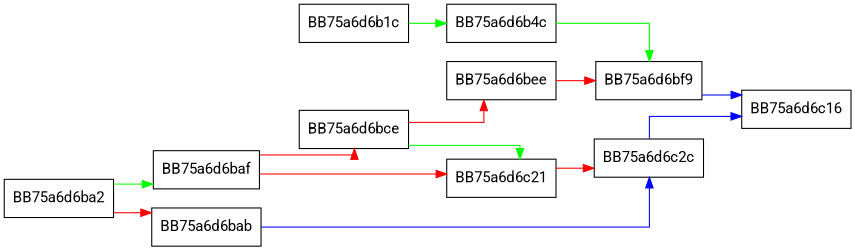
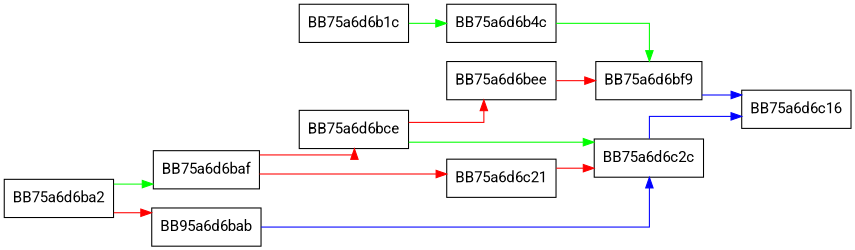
edge "BB75a6d6bce" -> "BB75a6d6c21": now "BB75a6d6bce" -> "BB75a6d6c2c"
node "BB75a6d6bab": label "BB75a6d6bab" -> "BB95a6d6bab"
